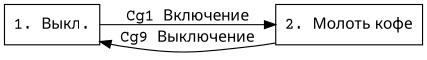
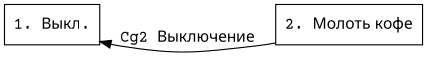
edge "1. Выкл." -> "2. Молоть кофе": removed, label "Cg1 Включение"
edge "2. Молоть кофе" -> "1. Выкл.": label "Cg9 Выключение" -> "Cg2 Выключение"
